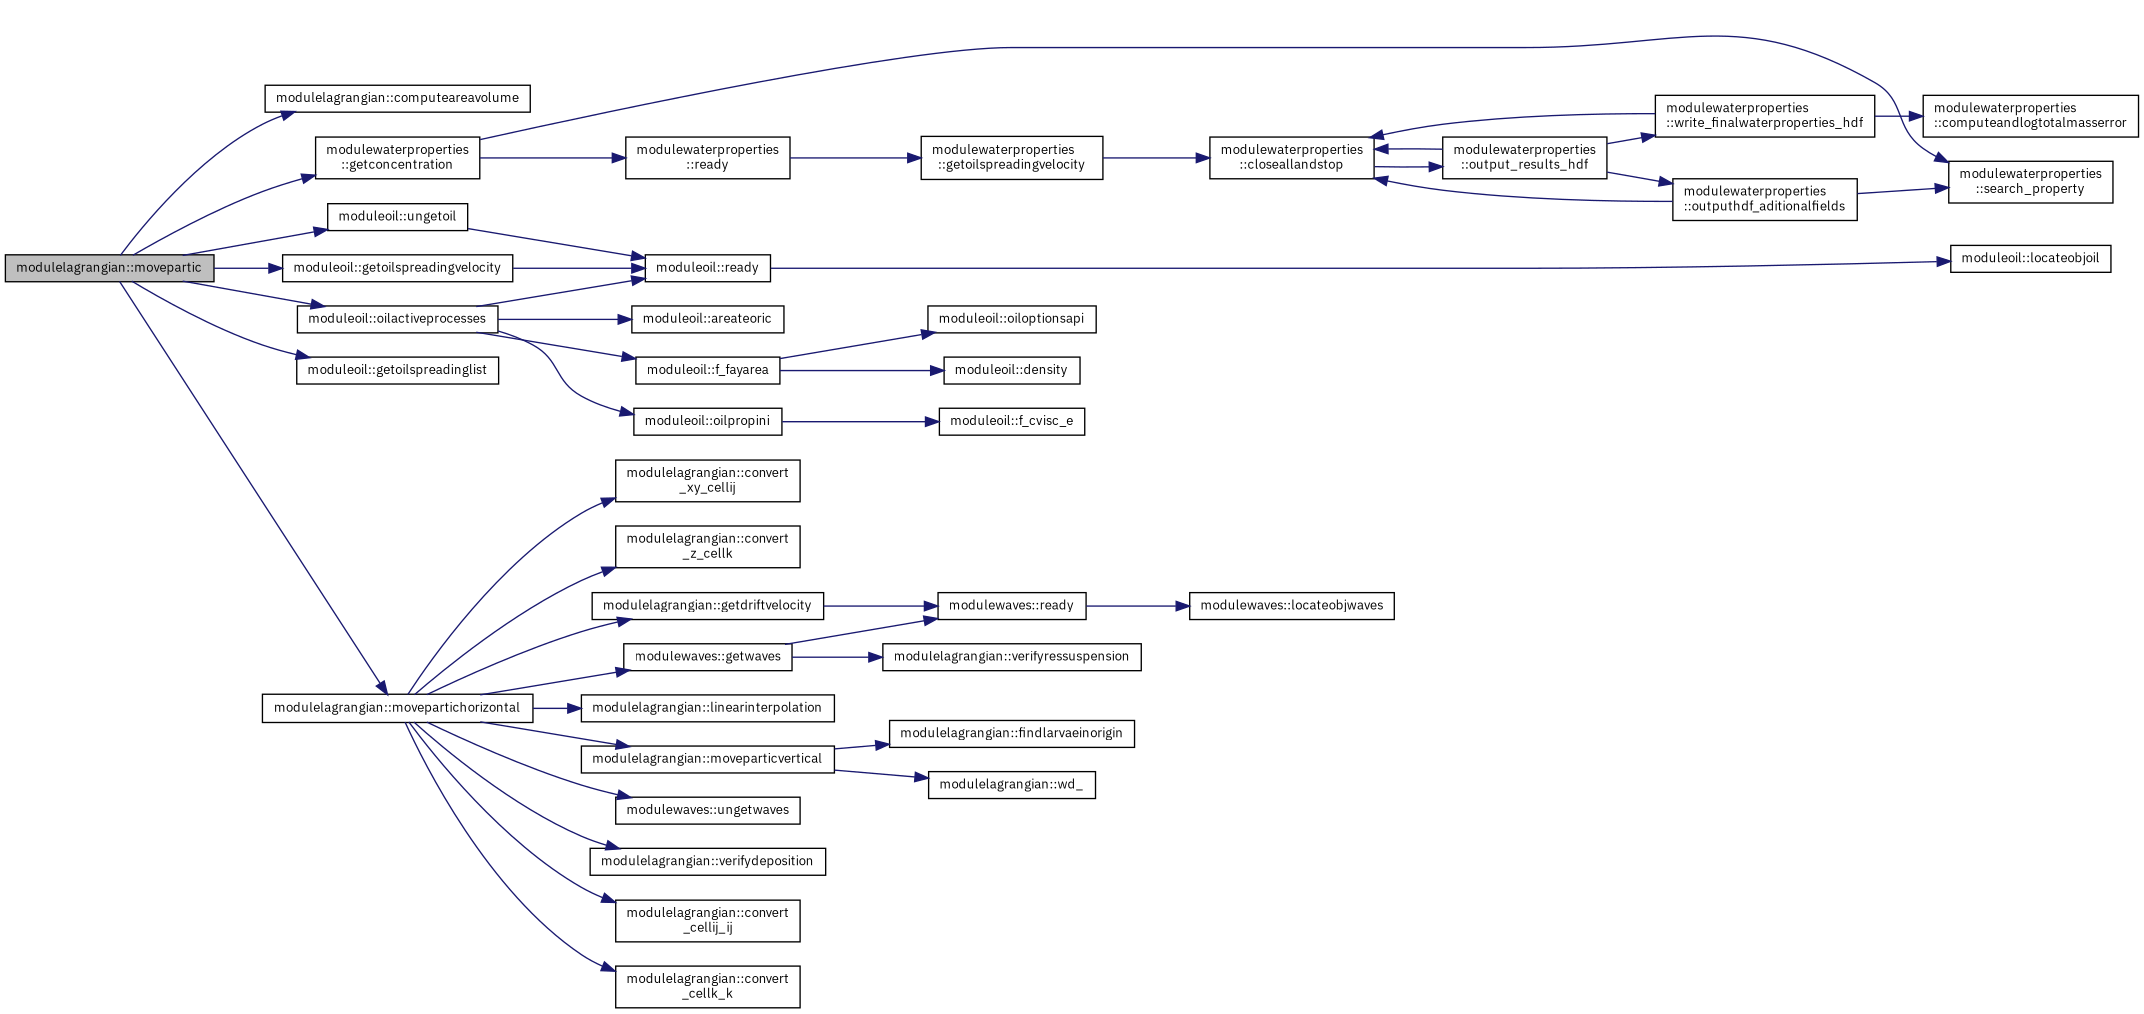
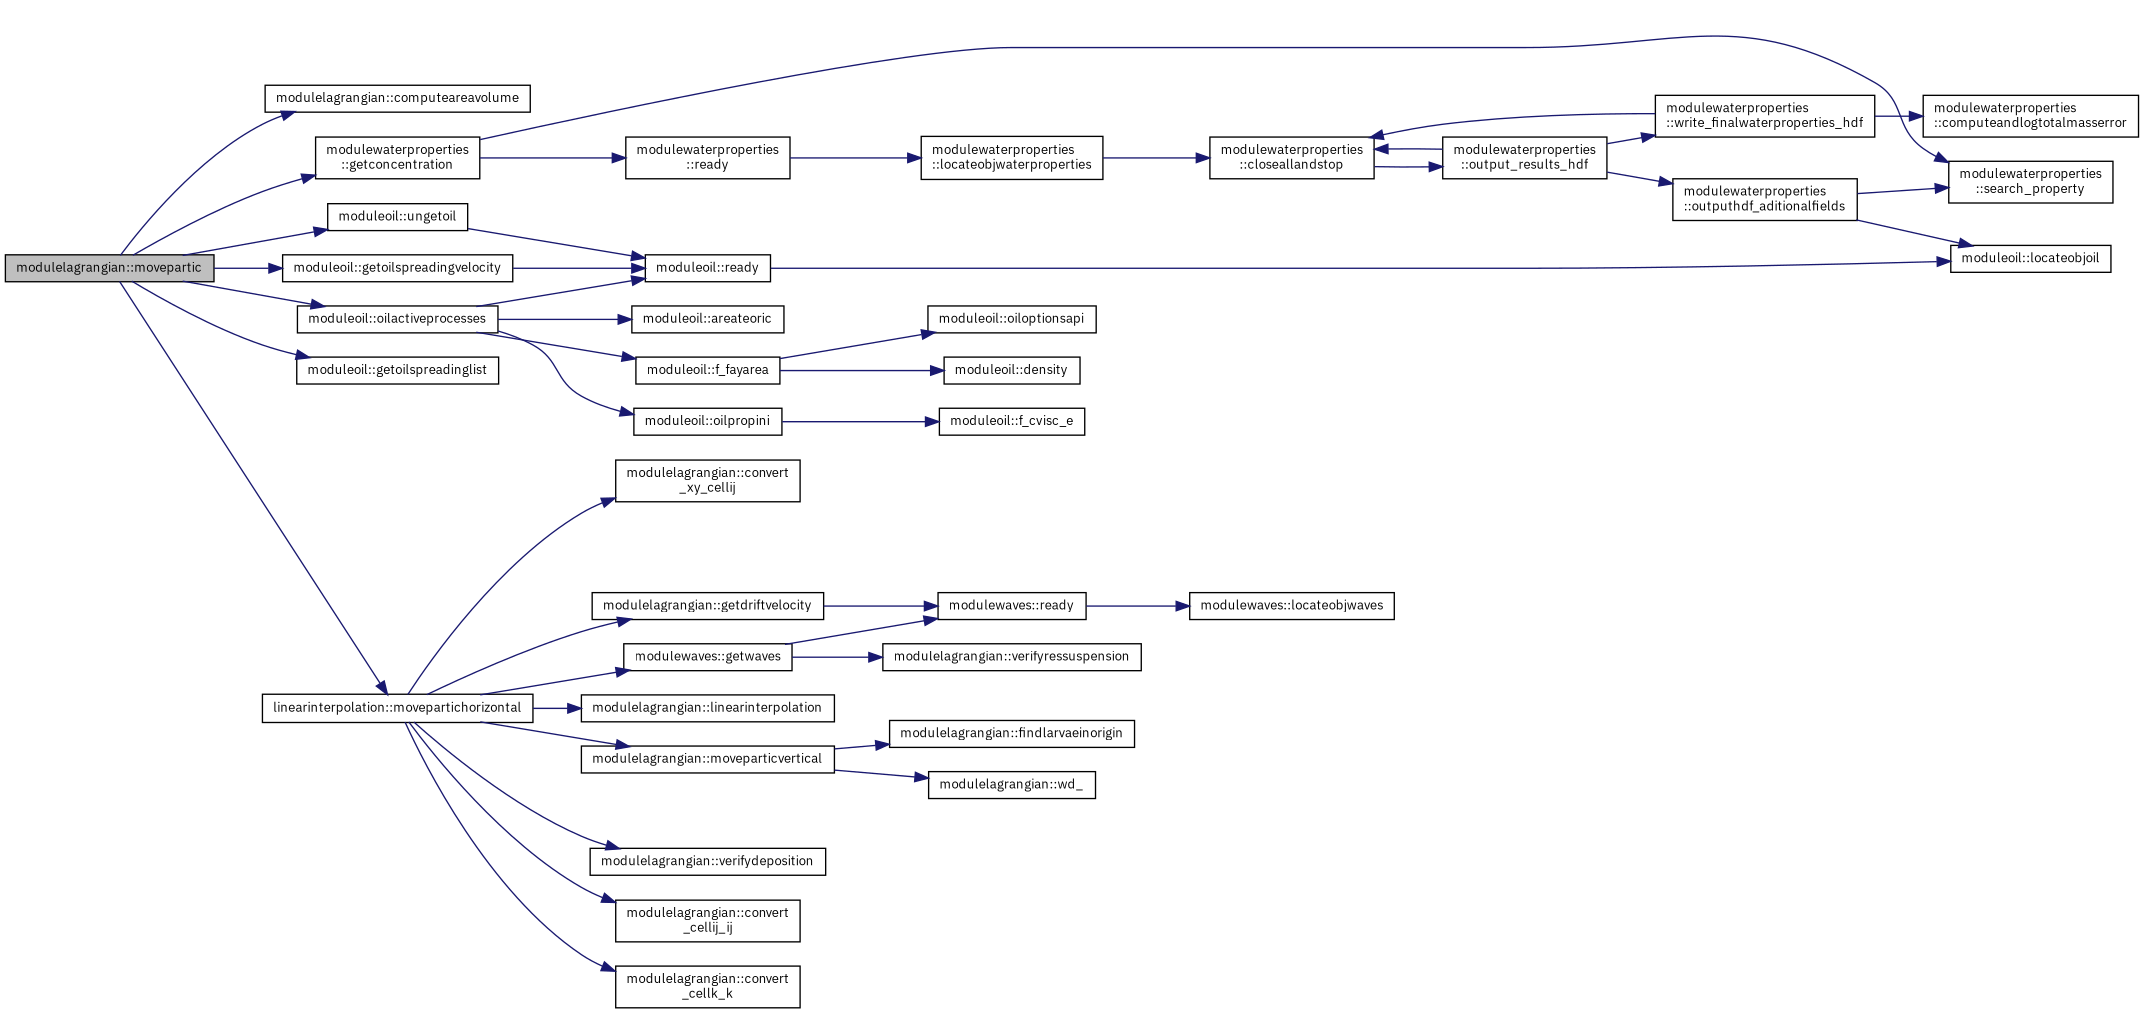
node "modulewaterproperties ::getoilspreadingvelocity": label "modulewaterproperties ::getoilspreadingvelocity" -> "modulewaterproperties ::locateobjwaterproperties"
edge "modulewaterproperties ::outputhdf_aditionalfields" -> "modulewaterproperties ::closeallandstop": now "modulewaterproperties ::outputhdf_aditionalfields" -> "moduleoil::locateobjoil"
node "modulelagrangian::convert _z_cellk": removed
node "modulelagrangian::movepartichorizontal": label "modulelagrangian::movepartichorizontal" -> "linearinterpolation::movepartichorizontal"
node "modulewaves::ungetwaves": removed
